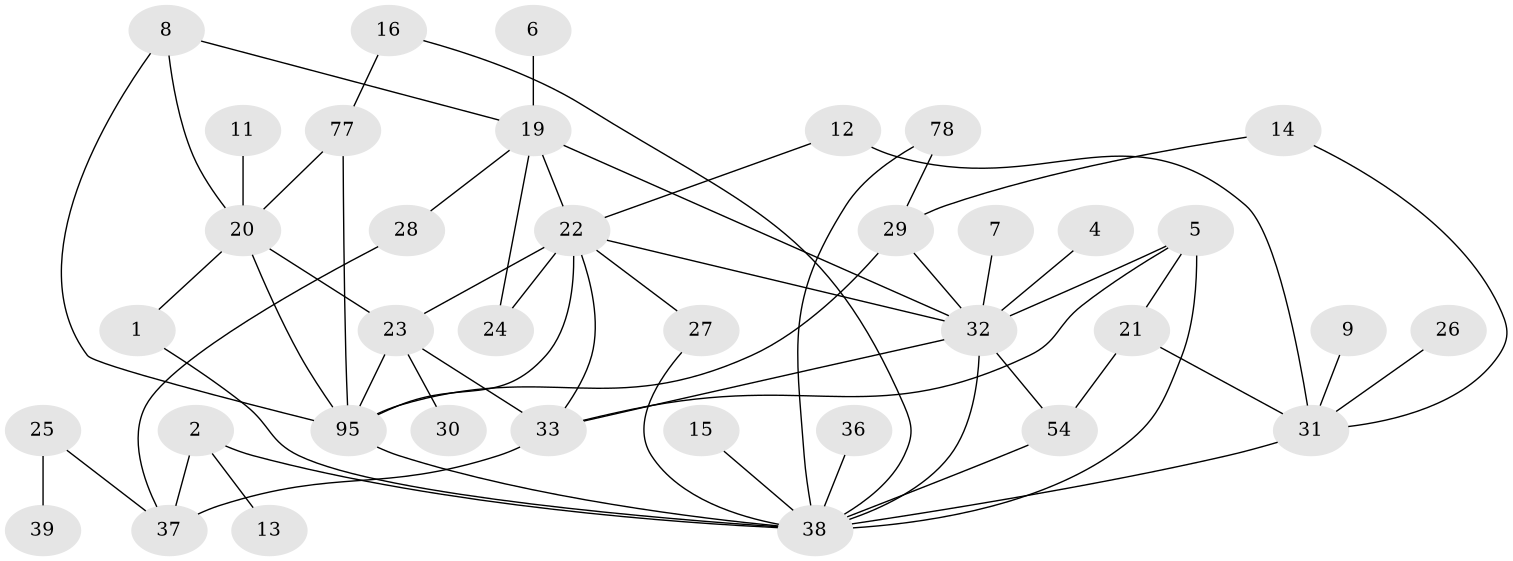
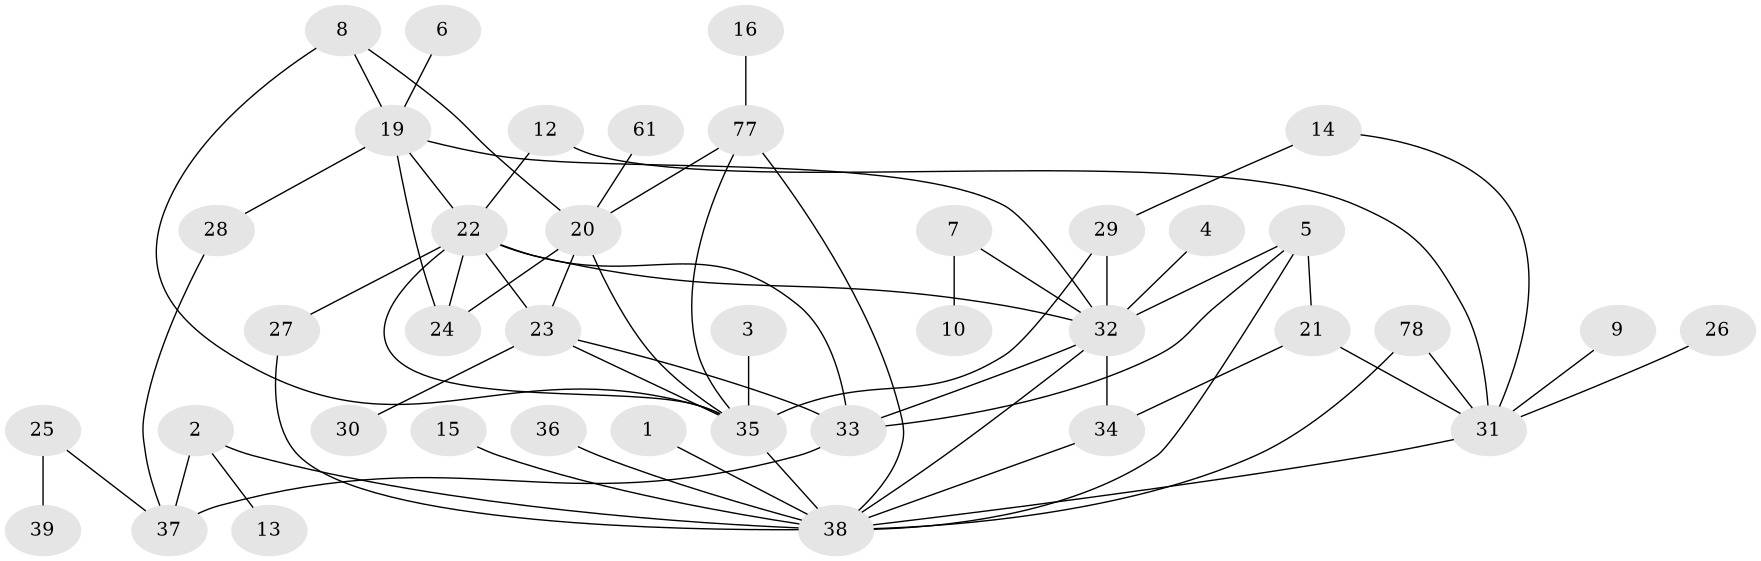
node "11": label "11" -> "61"
edge "78" -- "29": now "78" -- "31"
edge "16" -- "38": now "77" -- "38"
edge "20" -- "1": now "20" -- "24"
node "3": added
node "10": added
node "95": label "95" -> "35"
node "54": label "54" -> "34"
